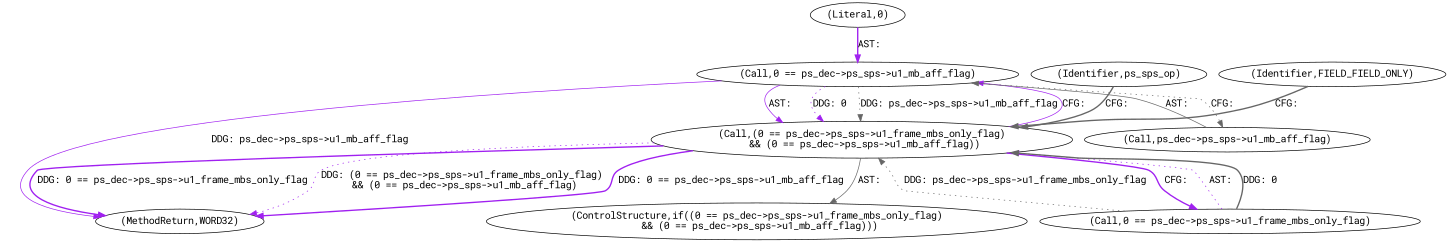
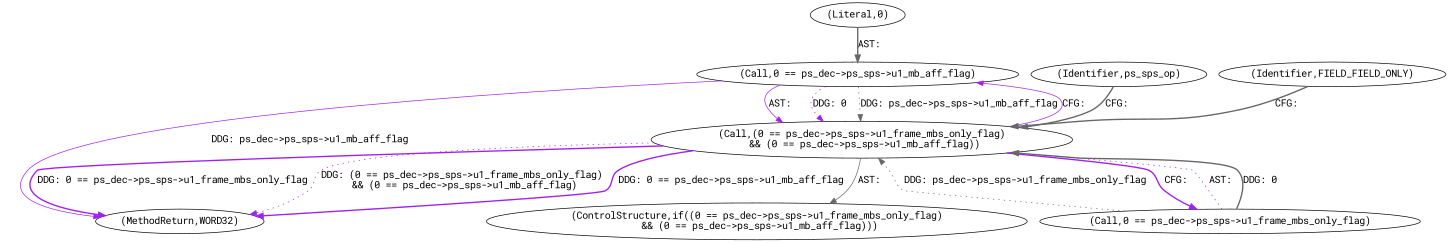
edge "(Literal,0)" -> "(Call,0 == ps_dec->ps_sps->u1_mb_aff_flag)": color purple -> gray40
node "(Call,ps_dec->ps_sps->u1_mb_aff_flag)": removed
